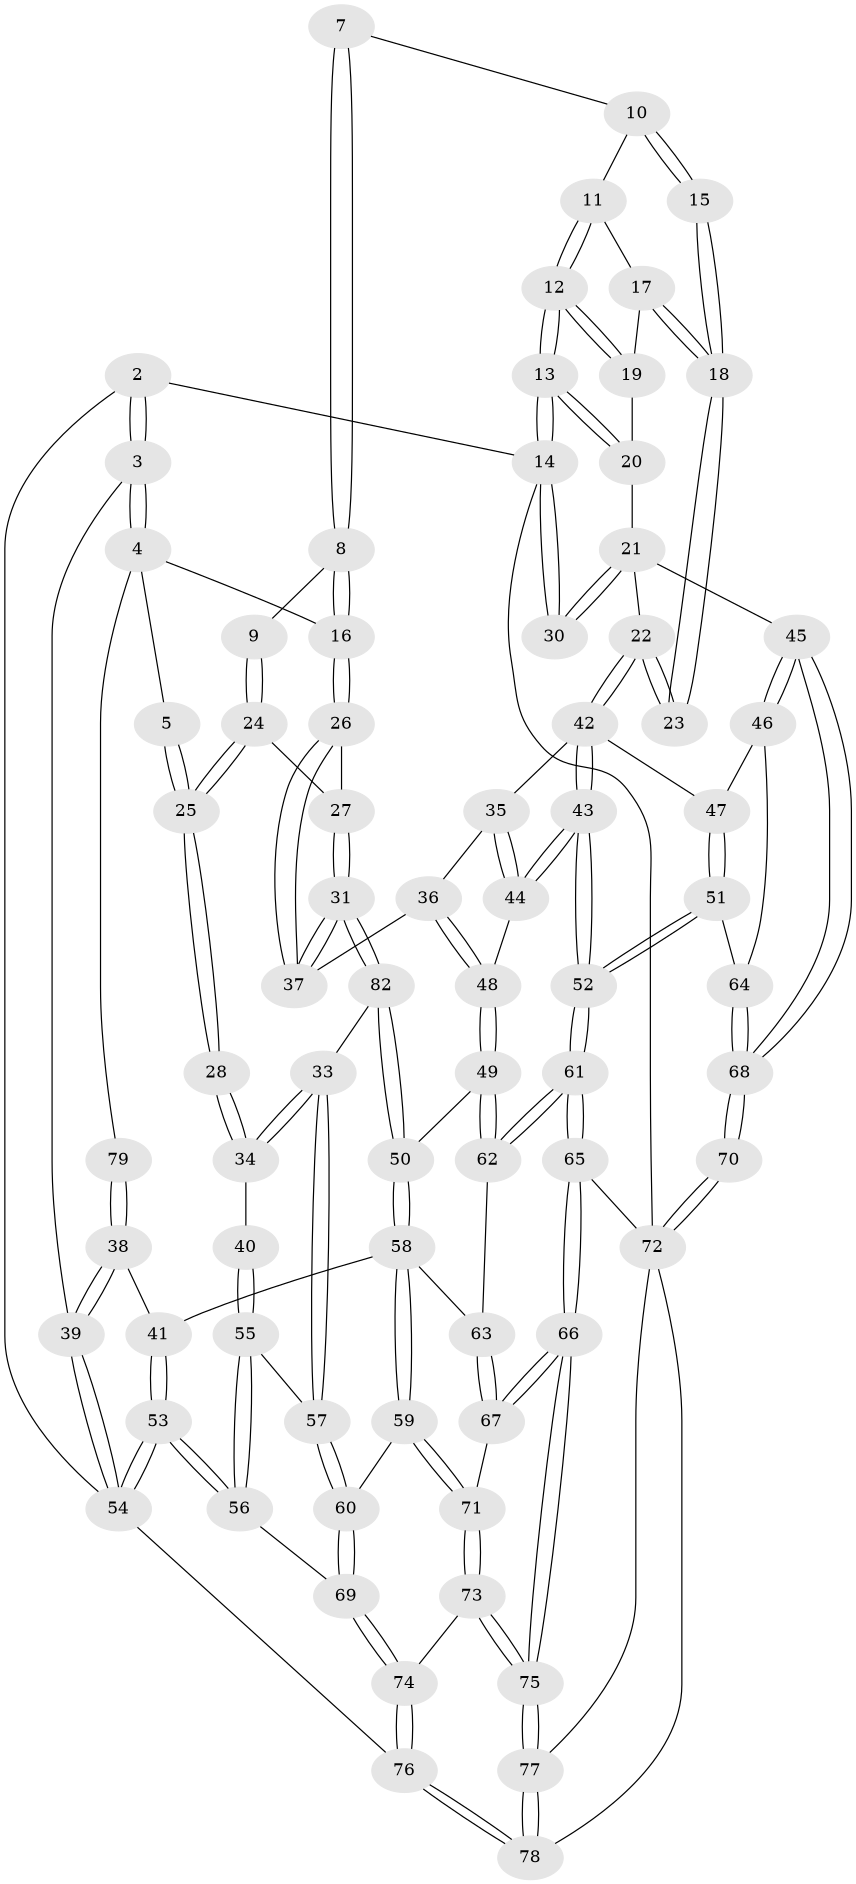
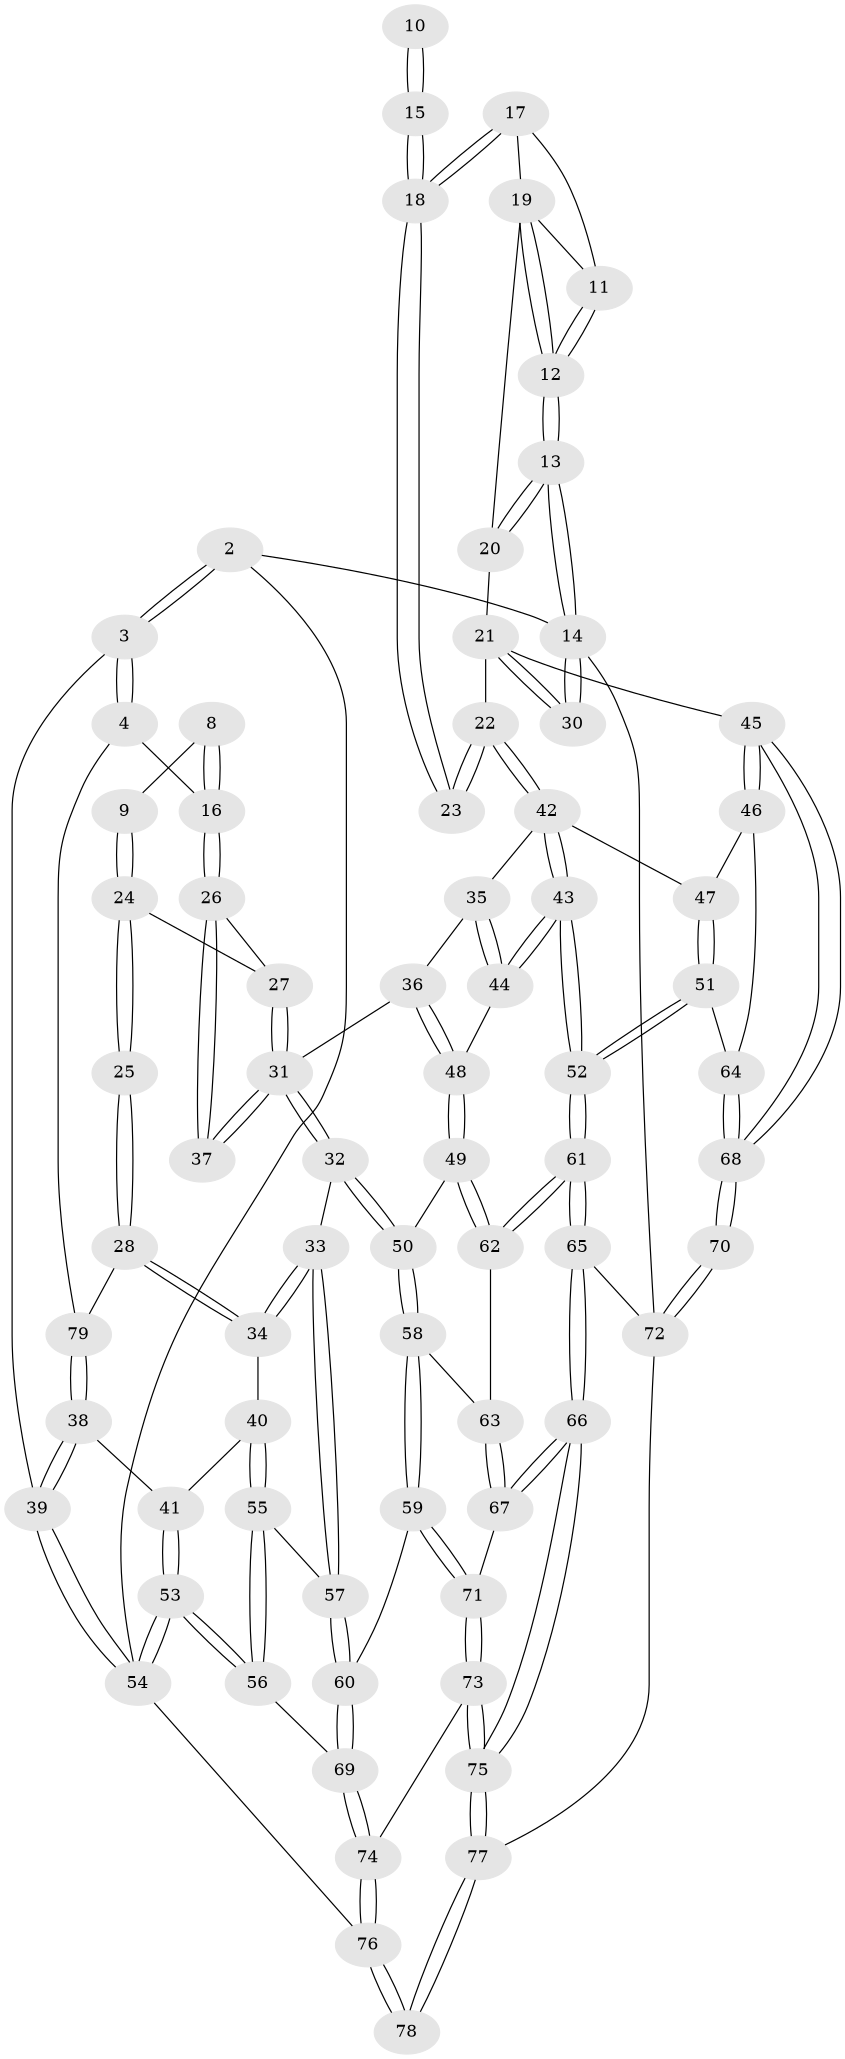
node "7": removed
edge "10" -- "11": now "19" -- "11"
node "5": removed
edge "36" -- "37": now "36" -- "31"
node "82": label "82" -> "32"
edge "58" -- "41": now "40" -- "41"
edge "28" -- "79": added
edge "72" -- "78": removed
